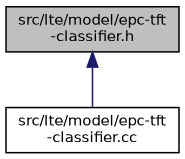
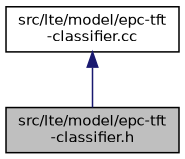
edge "src/lte/model/epc-tft -classifier.cc" -> "src/lte/model/epc-tft -classifier.h": reversed
